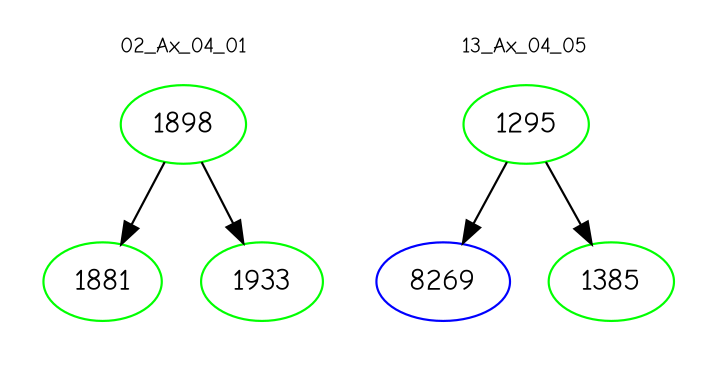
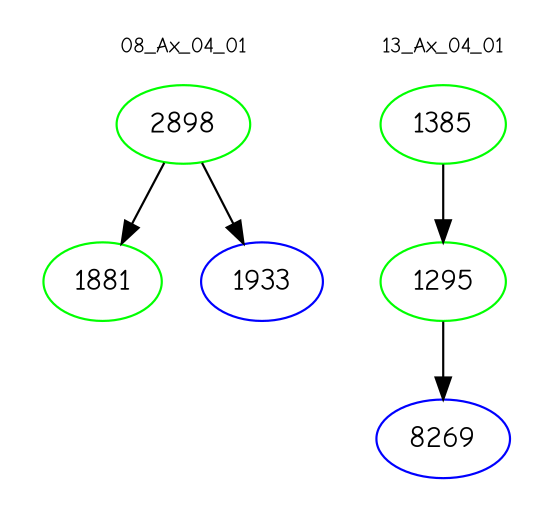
cluster "02_Ax_04_01": label "02_Ax_04_01" -> "08_Ax_04_01"
cluster "13_Ax_04_05": label "13_Ax_04_05" -> "13_Ax_04_01"
node "1898": label "1898" -> "2898"
edge "1295" -> "1385": reversed
node "1933": color green -> blue
